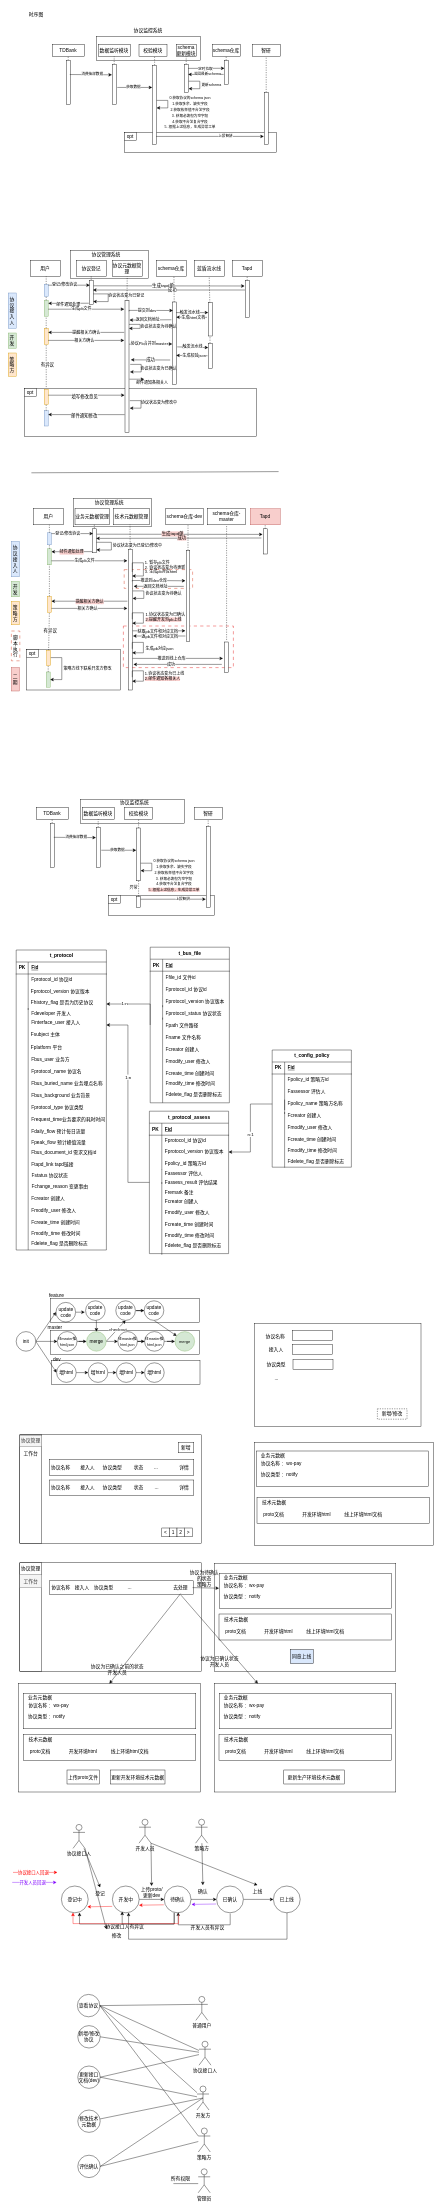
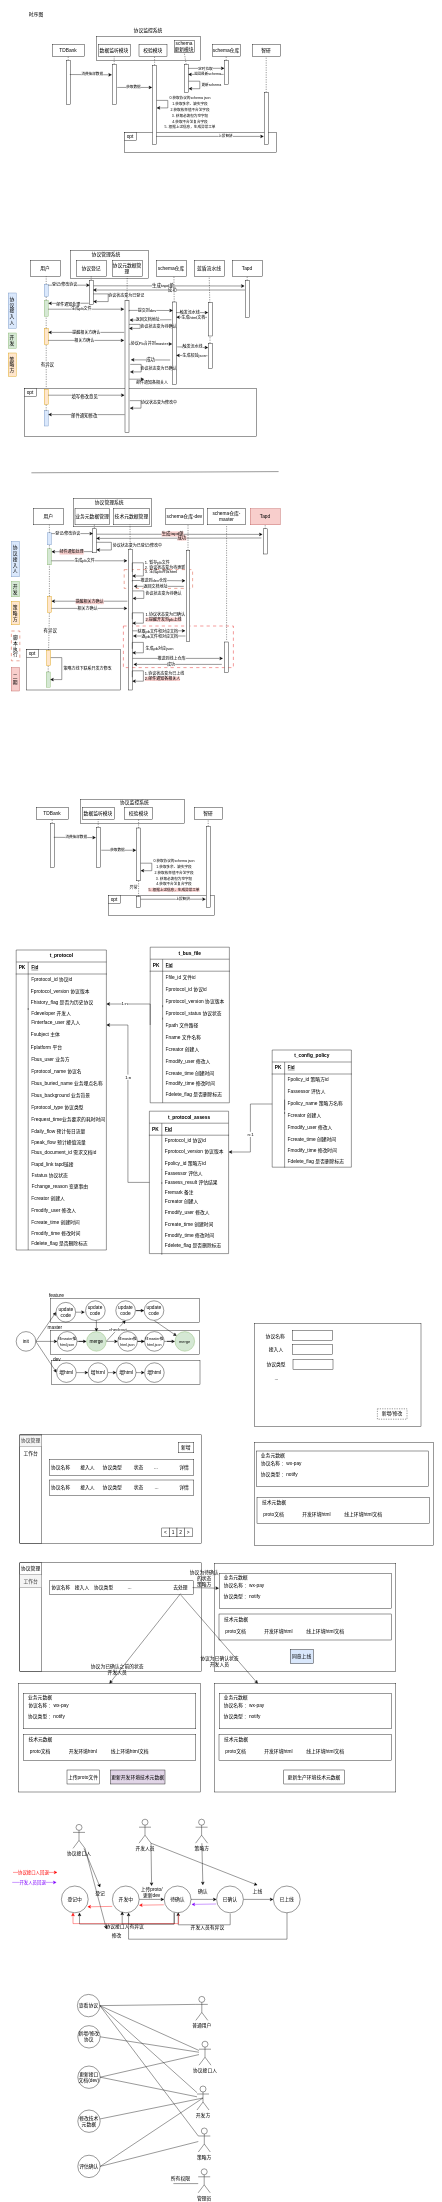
node "schema更新模块": moved (186, 50) -> (184, 46)
node "更新开发环境技术元数据": fillcolor #ffffff -> #e1d5e7
